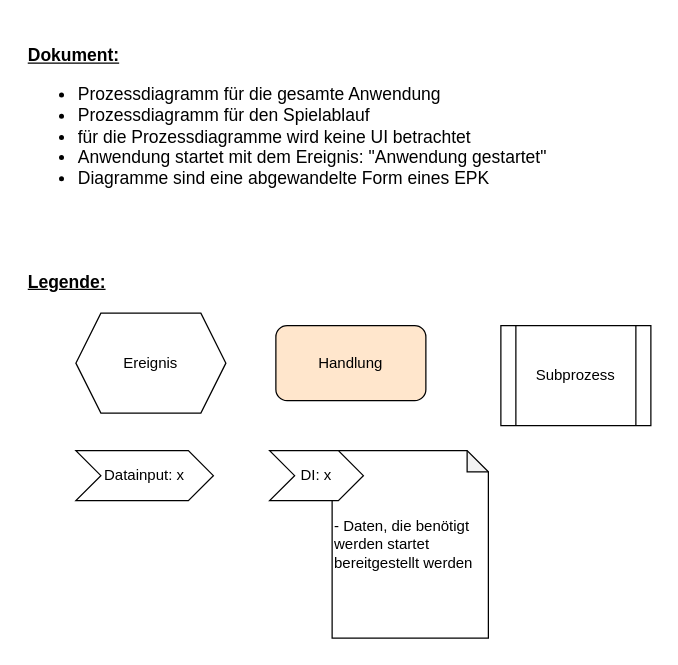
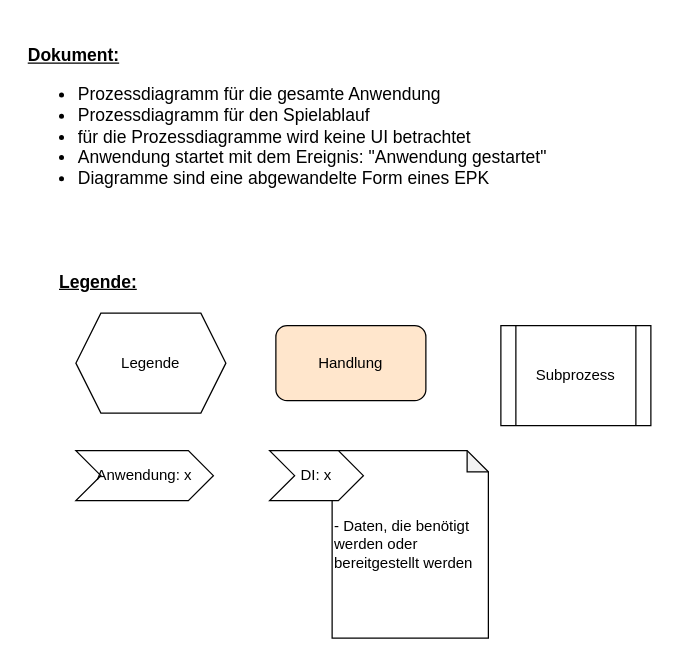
node "Legende:": moved (69, 282) -> (101, 282)
node "Ereignis": label "Ereignis" -> "Legende"
node "Datainput: x": label "Datainput: x" -> "Anwendung: x"
node "- Daten, die benötigt werden startet bereitgestellt werden": label "- Daten, die benötigt werden startet bereitgestellt werden" -> "- Daten, die benötigt werden oder bereitgestellt werden"
